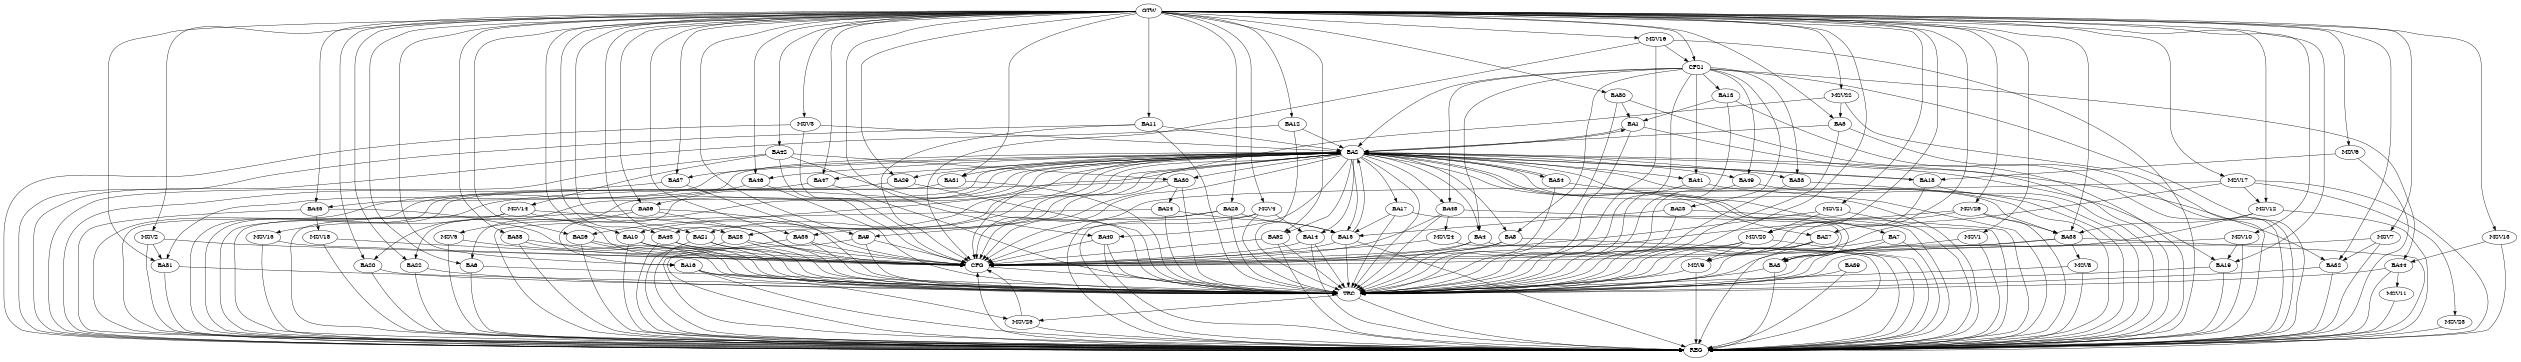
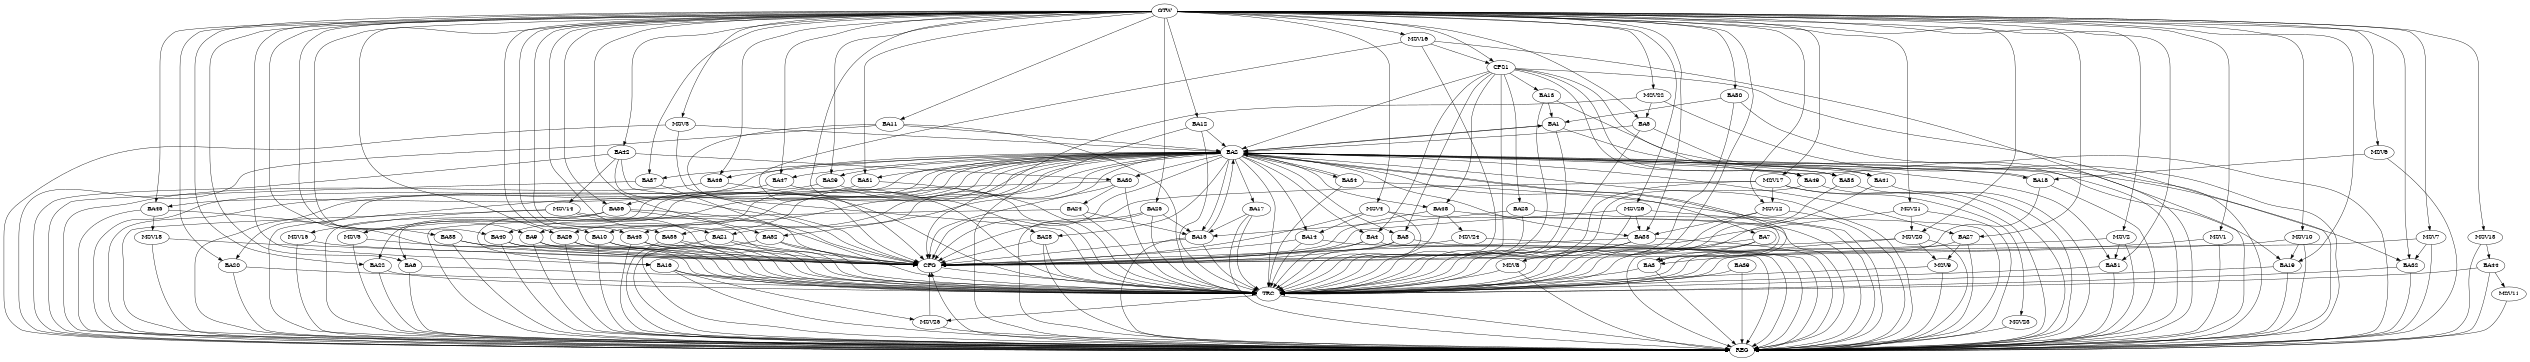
edge "CPS1" -> "BA44": removed
